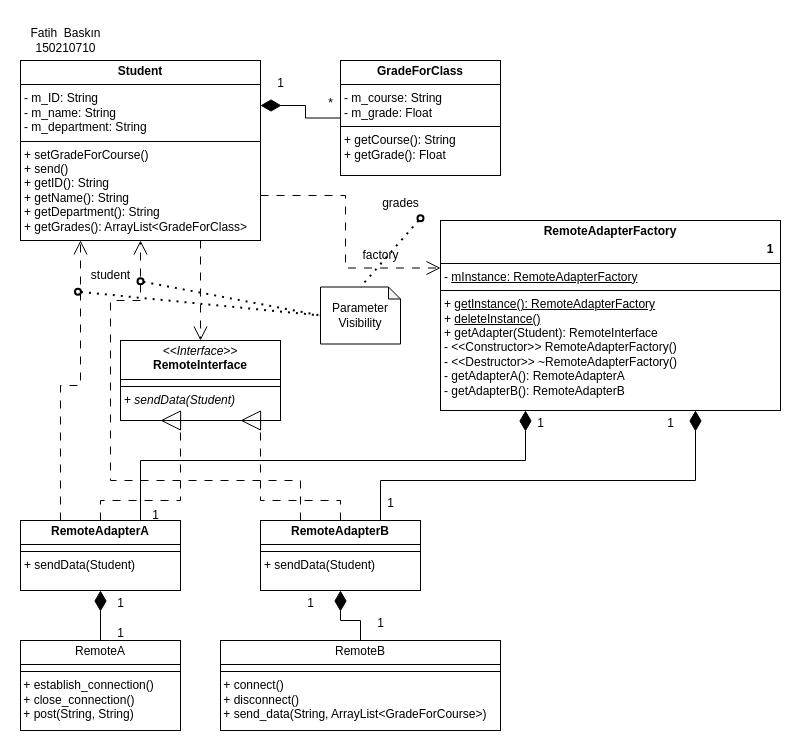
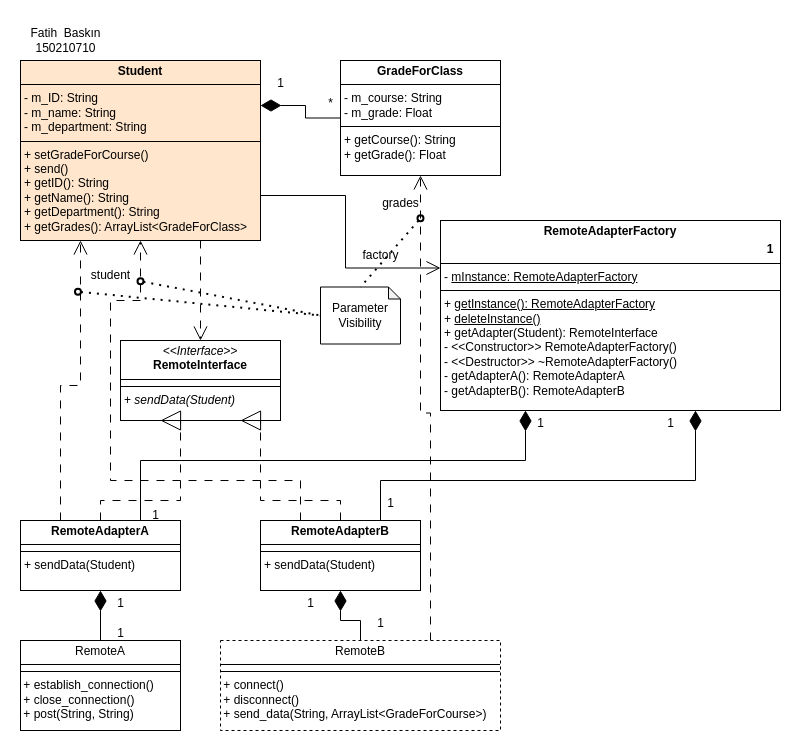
node "Student - m_ID: String - m_name: String - m_department: String + setGradeForCourse() + send() + getID(): String + getName(): String + getDepartment(): String + getGrades(): ArrayList<GradeForClass>": fillcolor #ffffff -> #ffe6cc
edge "Student - m_ID: String - m_name: String - m_department: String + setGradeForCourse() + send() + getID(): String + getName(): String + getDepartment(): String + getGrades(): ArrayList<GradeForClass>" -> "RemoteAdapterFactory 1 - mInstance: RemoteAdapterFactory + getInstance(): RemoteAdapterFactory + deleteInstance() + getAdapter(Student): RemoteInterface - <<Constructor>> RemoteAdapterFactory() - <<Destructor>> ~RemoteAdapterFactory() - getAdapterA(): RemoteAdapterA - getAdapterB(): RemoteAdapterB": style dashed -> solid
edge "RemoteB + connect() + disconnect() + send_data(String, ArrayList<GradeForCourse>)" -> "GradeForClass - m_course: String - m_grade: Float + getCourse(): String + getGrade(): Float": added
node "RemoteB + connect() + disconnect() + send_data(String, ArrayList<GradeForCourse>)": style solid -> dashed
